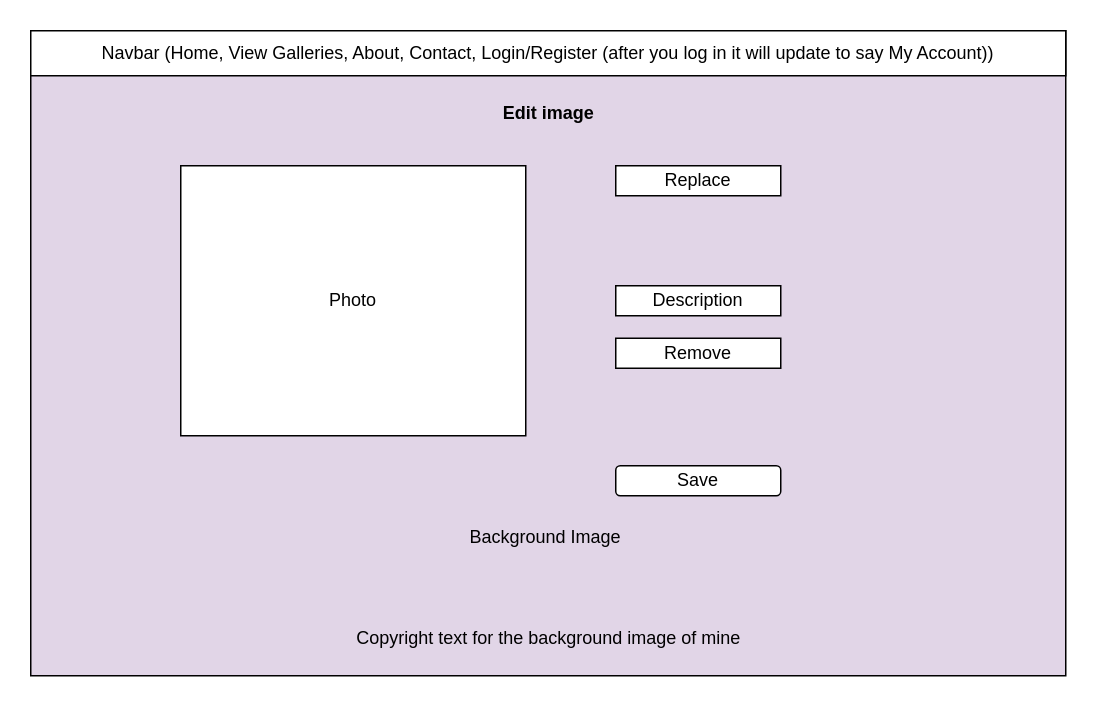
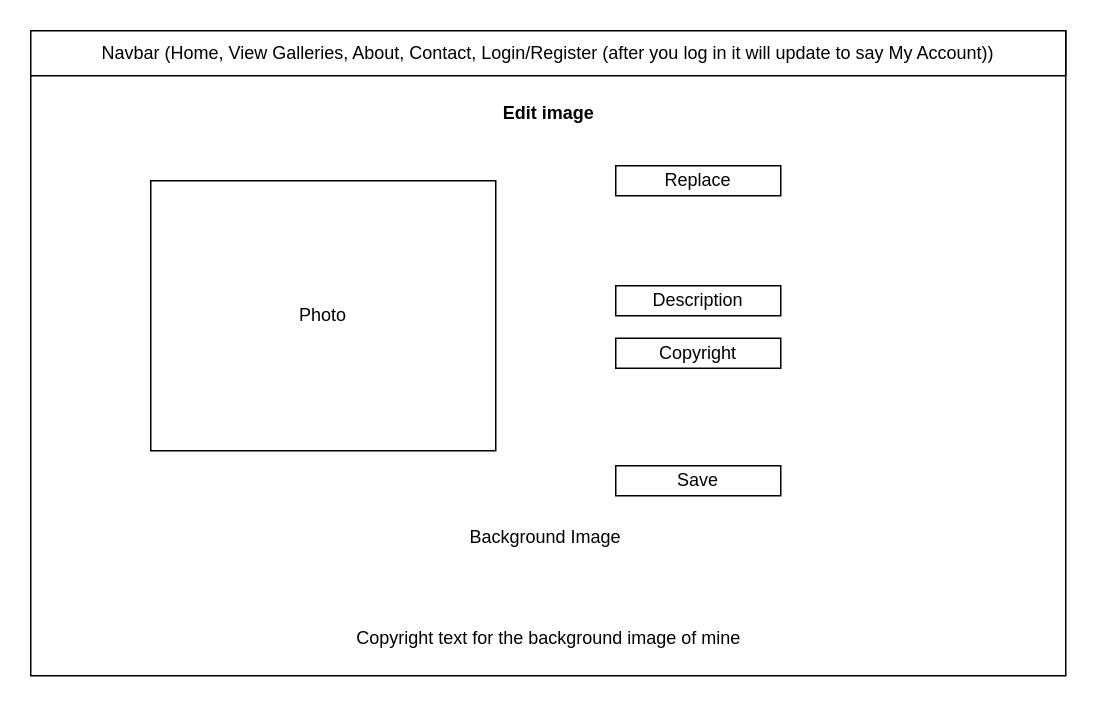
node "Photo": moved (353, 301) -> (323, 316)
node "Background Image": fillcolor #e1d5e7 -> #ffffff
node "Remove": label "Remove" -> "Copyright"
node "Save": shape rounded rectangle -> rectangle
